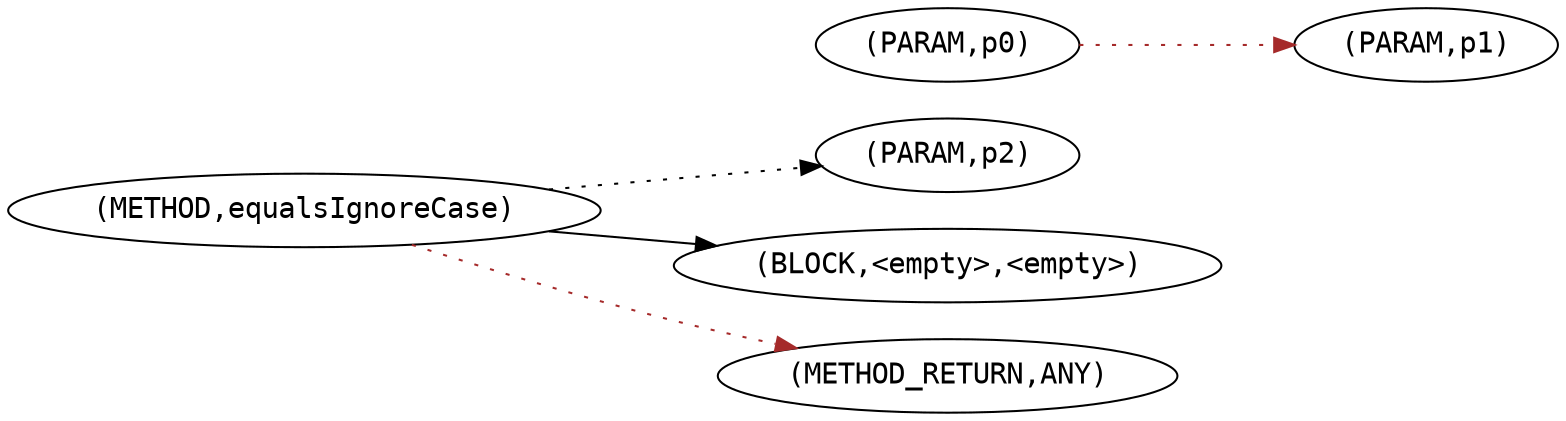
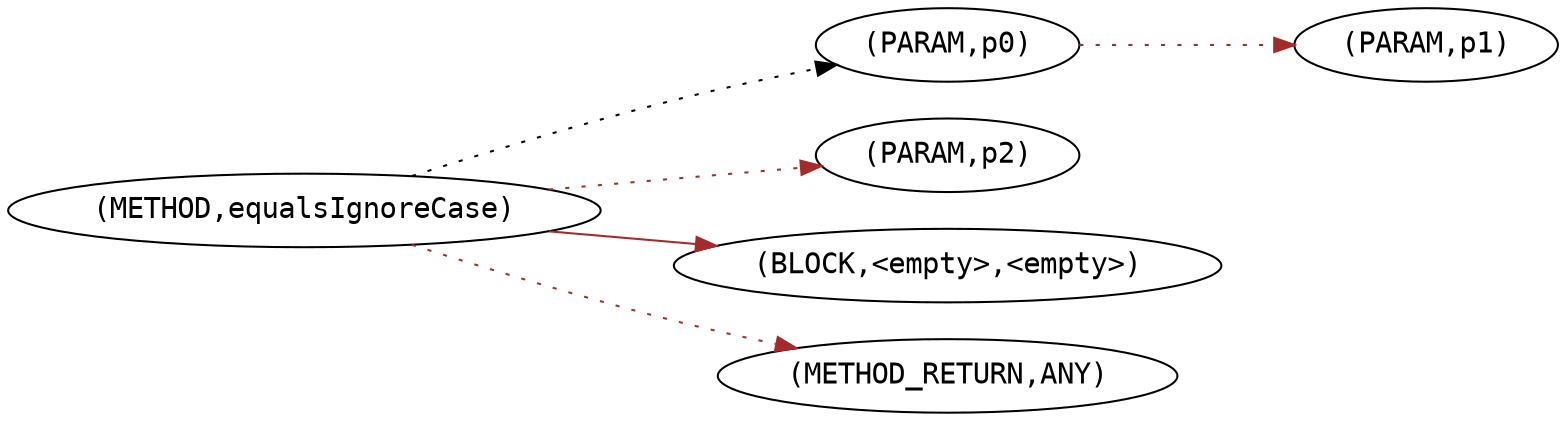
edge "(METHOD,equalsIgnoreCase)" -> "(PARAM,p0)": added
edge "(METHOD,equalsIgnoreCase)" -> "(PARAM,p2)": color black -> brown
edge "(METHOD,equalsIgnoreCase)" -> "(BLOCK,<empty>,<empty>)": color black -> brown
